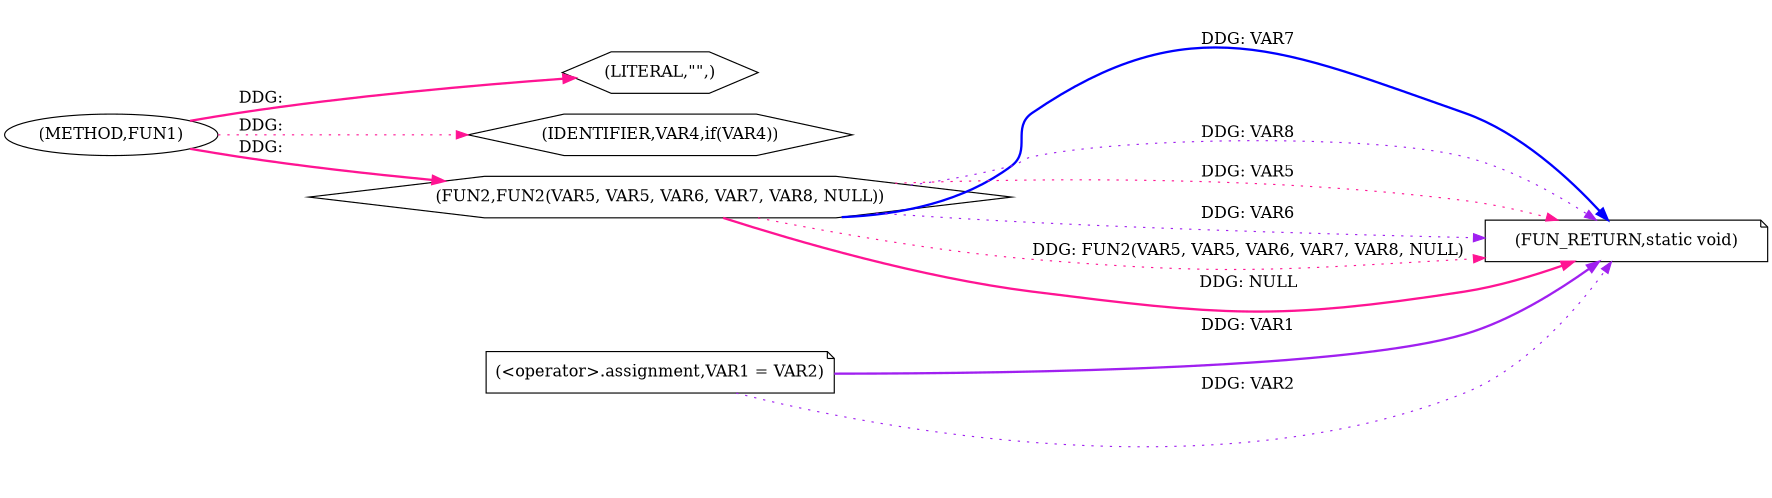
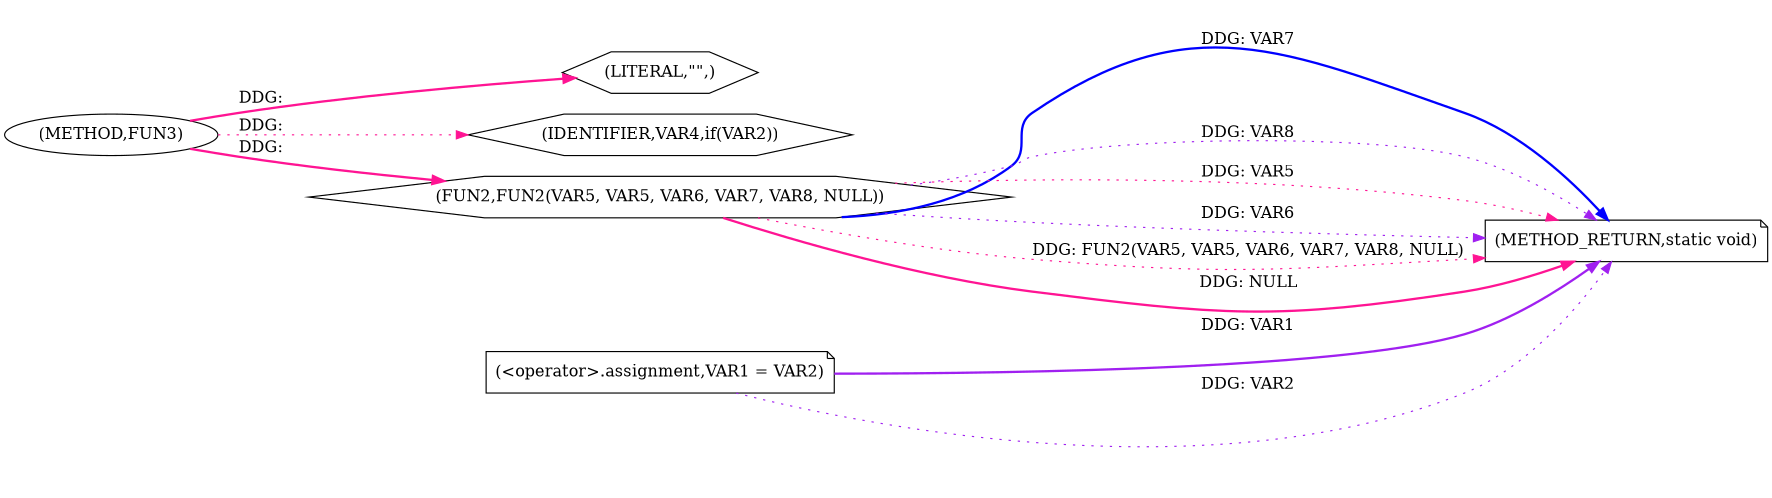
node "(METHOD,FUN1)": label "(METHOD,FUN1)" -> "(METHOD,FUN3)"
node "(IDENTIFIER,VAR4,if(VAR4))": label "(IDENTIFIER,VAR4,if(VAR4))" -> "(IDENTIFIER,VAR4,if(VAR2))"
node "(FUN_RETURN,static void)": label "(FUN_RETURN,static void)" -> "(METHOD_RETURN,static void)"
